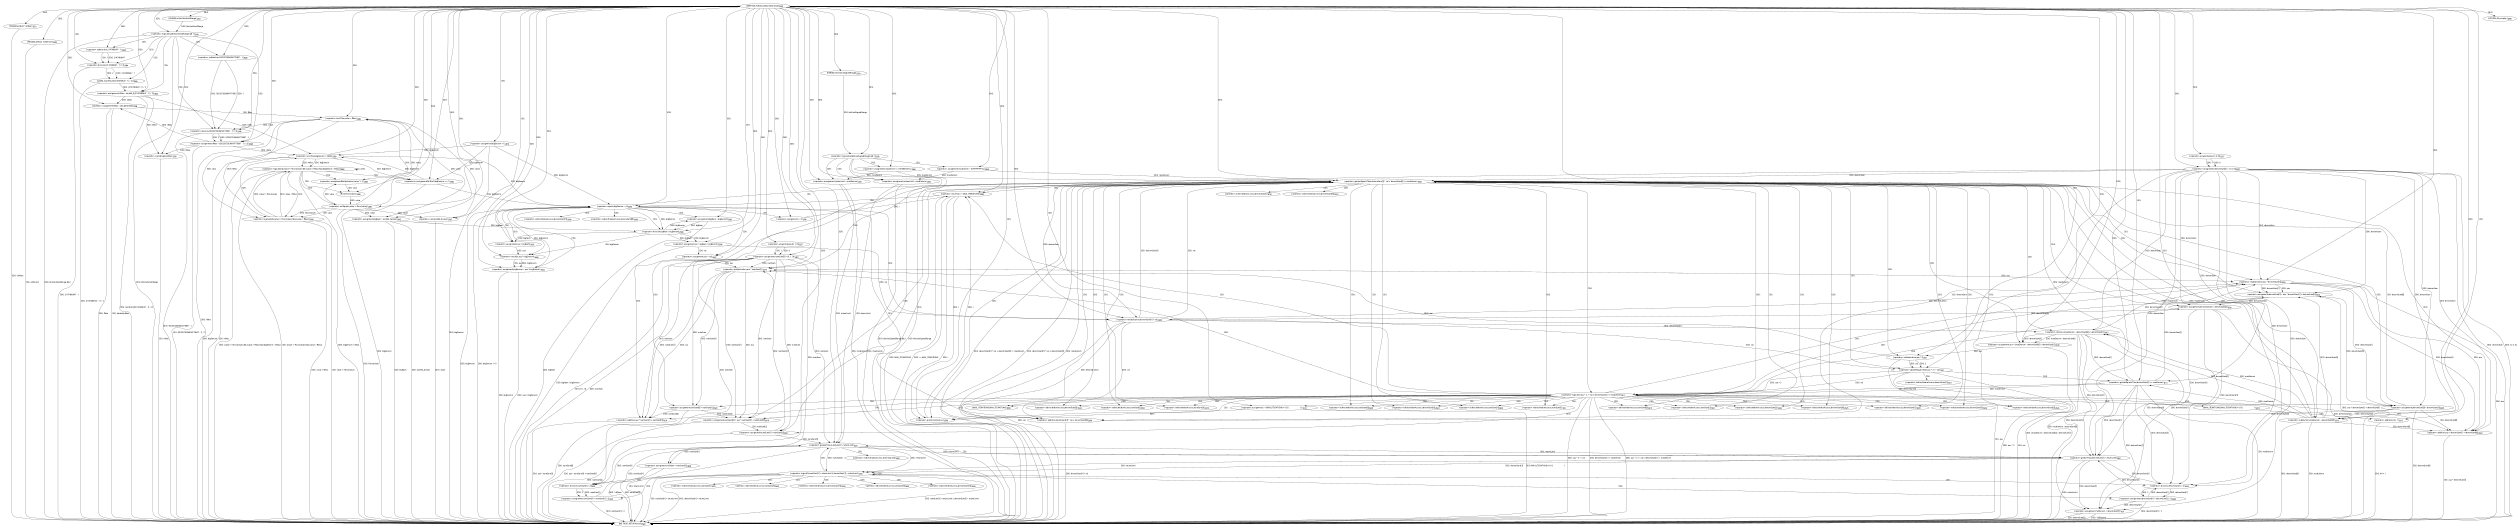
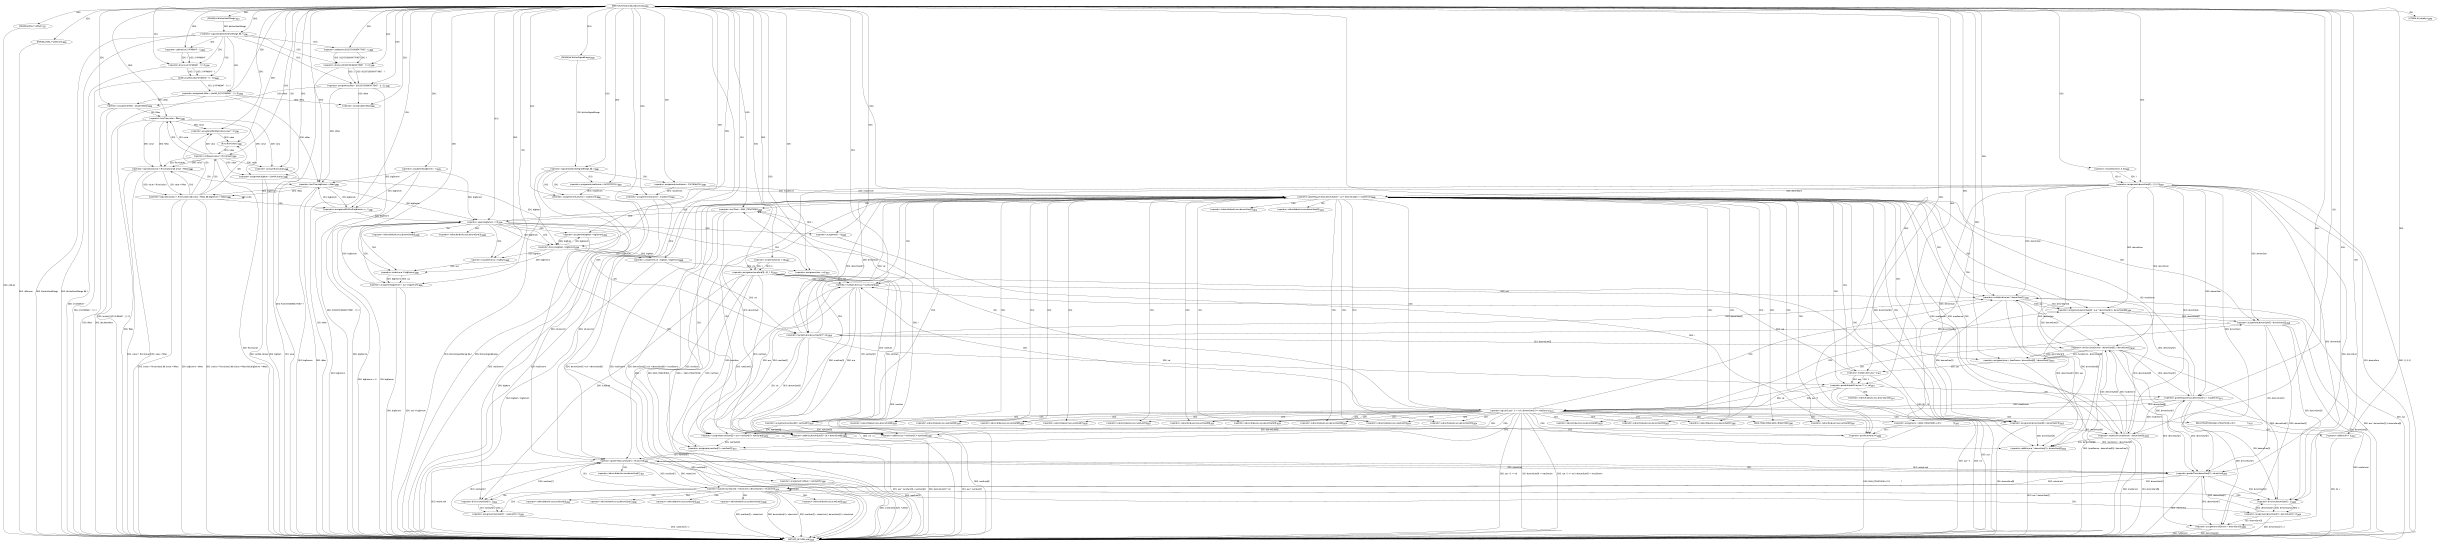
edge "(<operator>.lessThan,bigDenom < nMax)" -> "(METHOD,ToRationalEuclideanGCD)": reversed
edge "(<operator>.lessThan,value < fMax)" -> "(<operator>.division,(9223372036854775807 - 1) / 2)": now "(<operator>.lessThan,value < fMax)" -> "(<operator>.assignmentMultiplication,value *= 2)"
edge "(<operator>.lessThan,i < MAX_ITERATIONS)" -> "(<operator>.postIncrement,i++)": now "(<operator>.assignment,i = 0)" -> "(<operator>.postIncrement,i++)"
